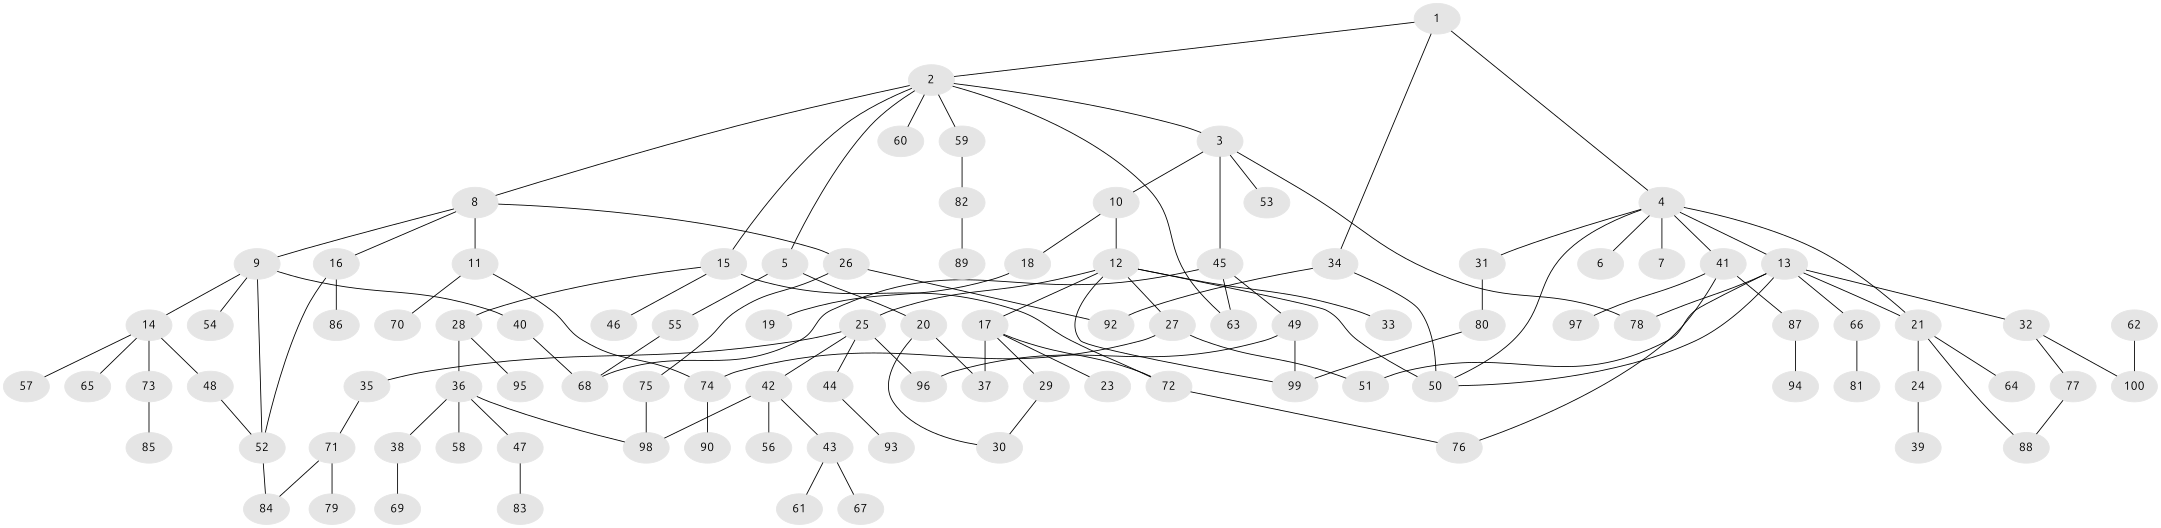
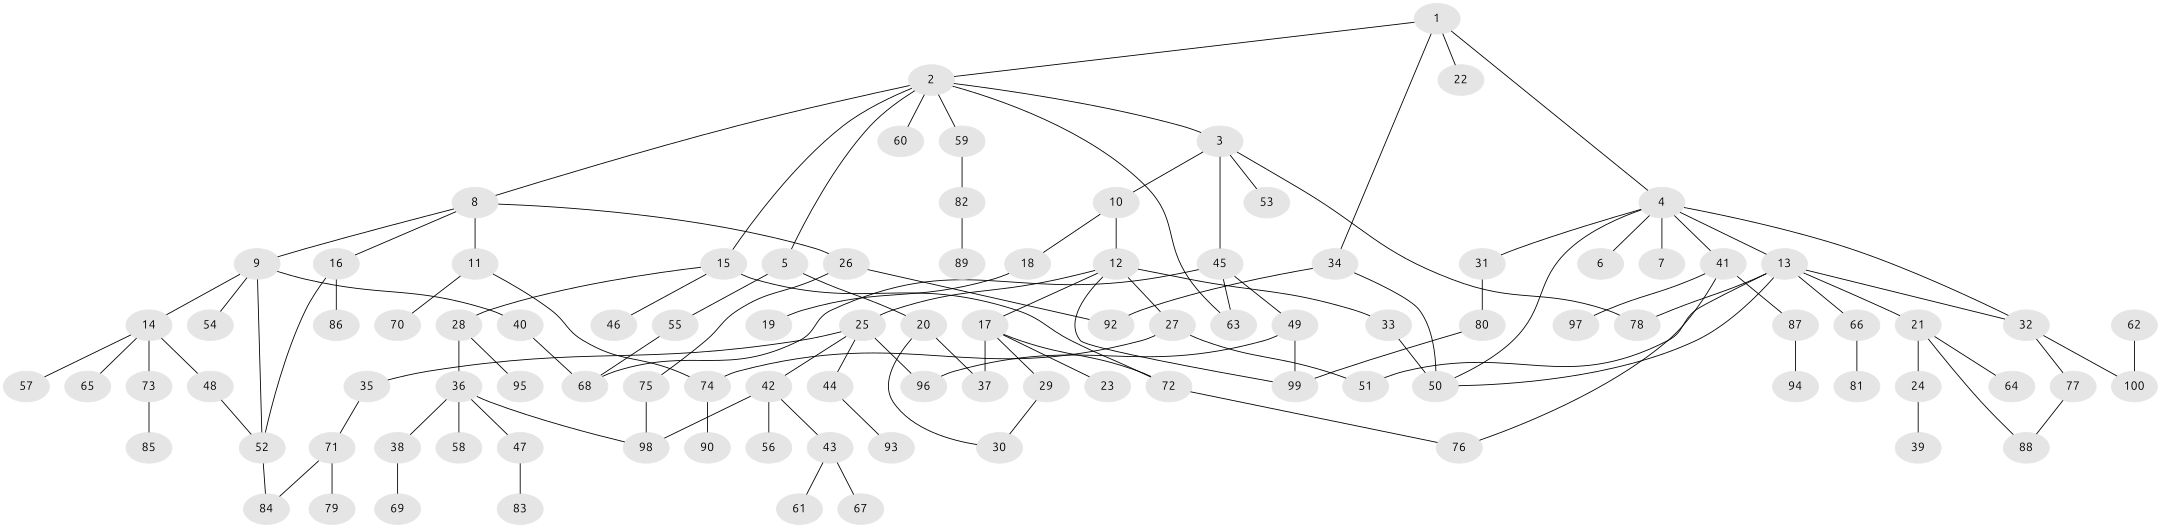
node "22": added
edge "4" -- "21": now "4" -- "32"
edge "12" -- "50": now "33" -- "50"
